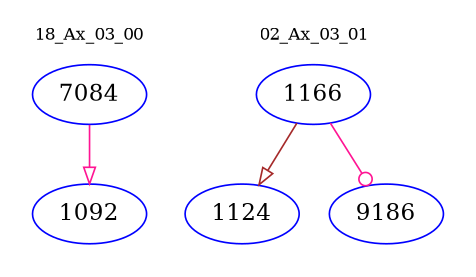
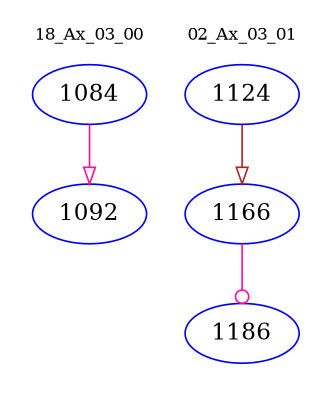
node "7084": label "7084" -> "1084"
edge "1166" -> "1124": reversed
node "9186": label "9186" -> "1186"
